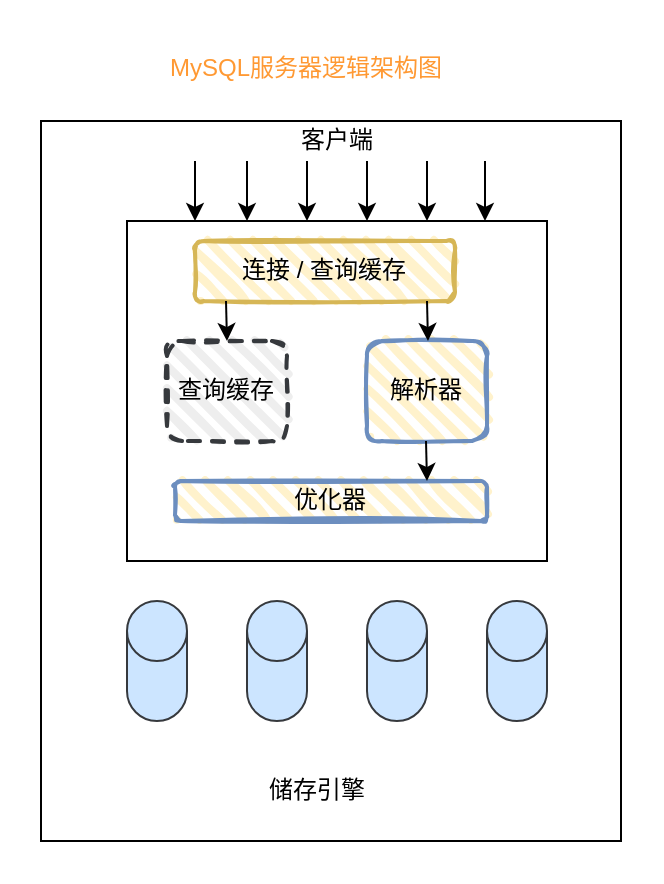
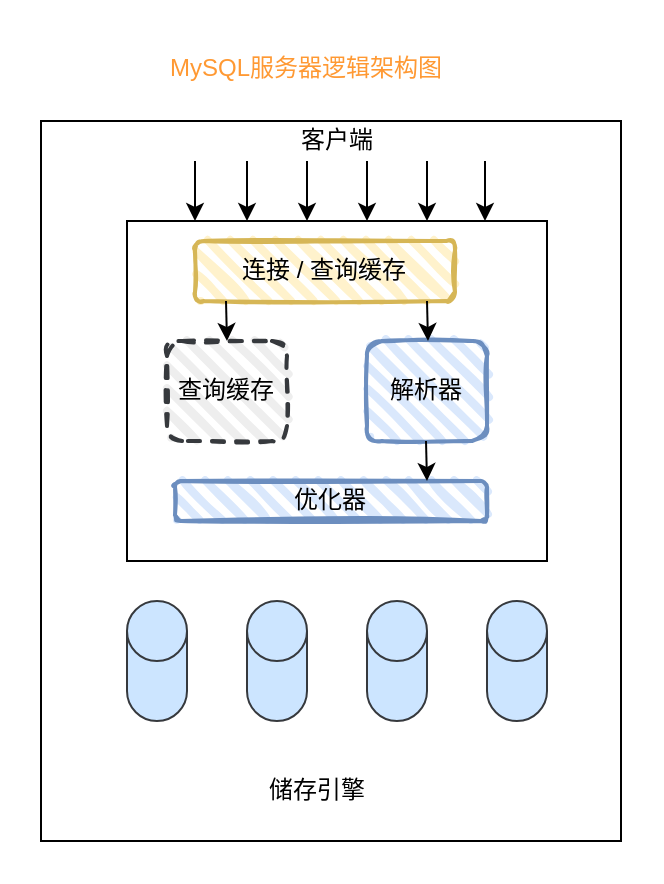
node "解析器": fillcolor #fff2cc -> #dae8fc
node "优化器": fillcolor #fff2cc -> #dae8fc
